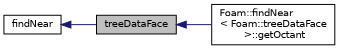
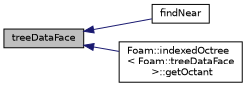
edge "treeDataFace" -> "findNear": reversed
node "Foam::findNear < Foam::treeDataFace >::getOctant": label "Foam::findNear < Foam::treeDataFace >::getOctant" -> "Foam::indexedOctree < Foam::treeDataFace >::getOctant"
